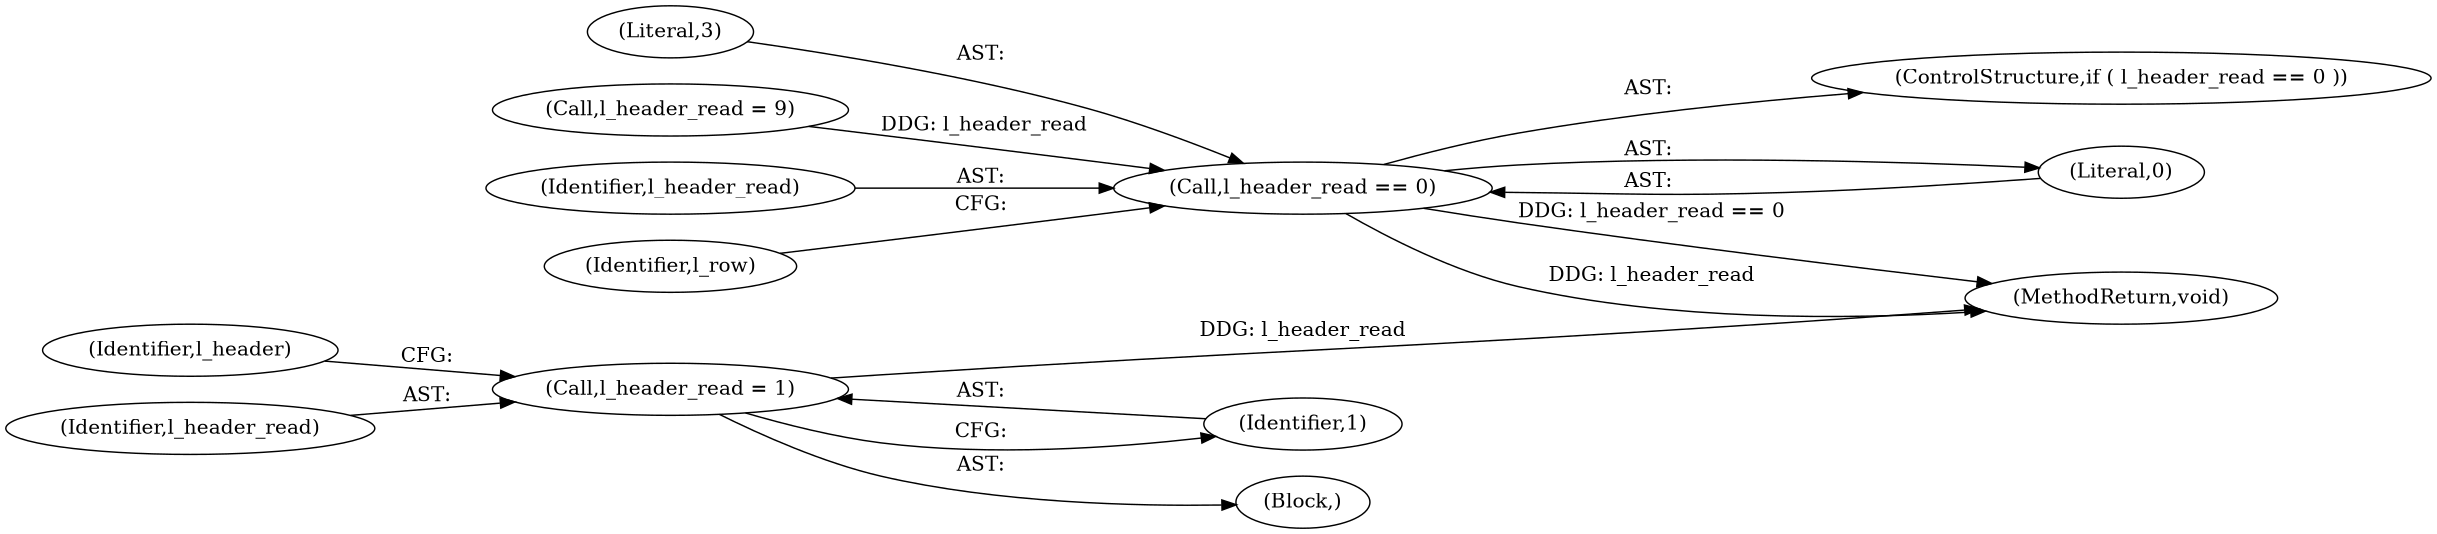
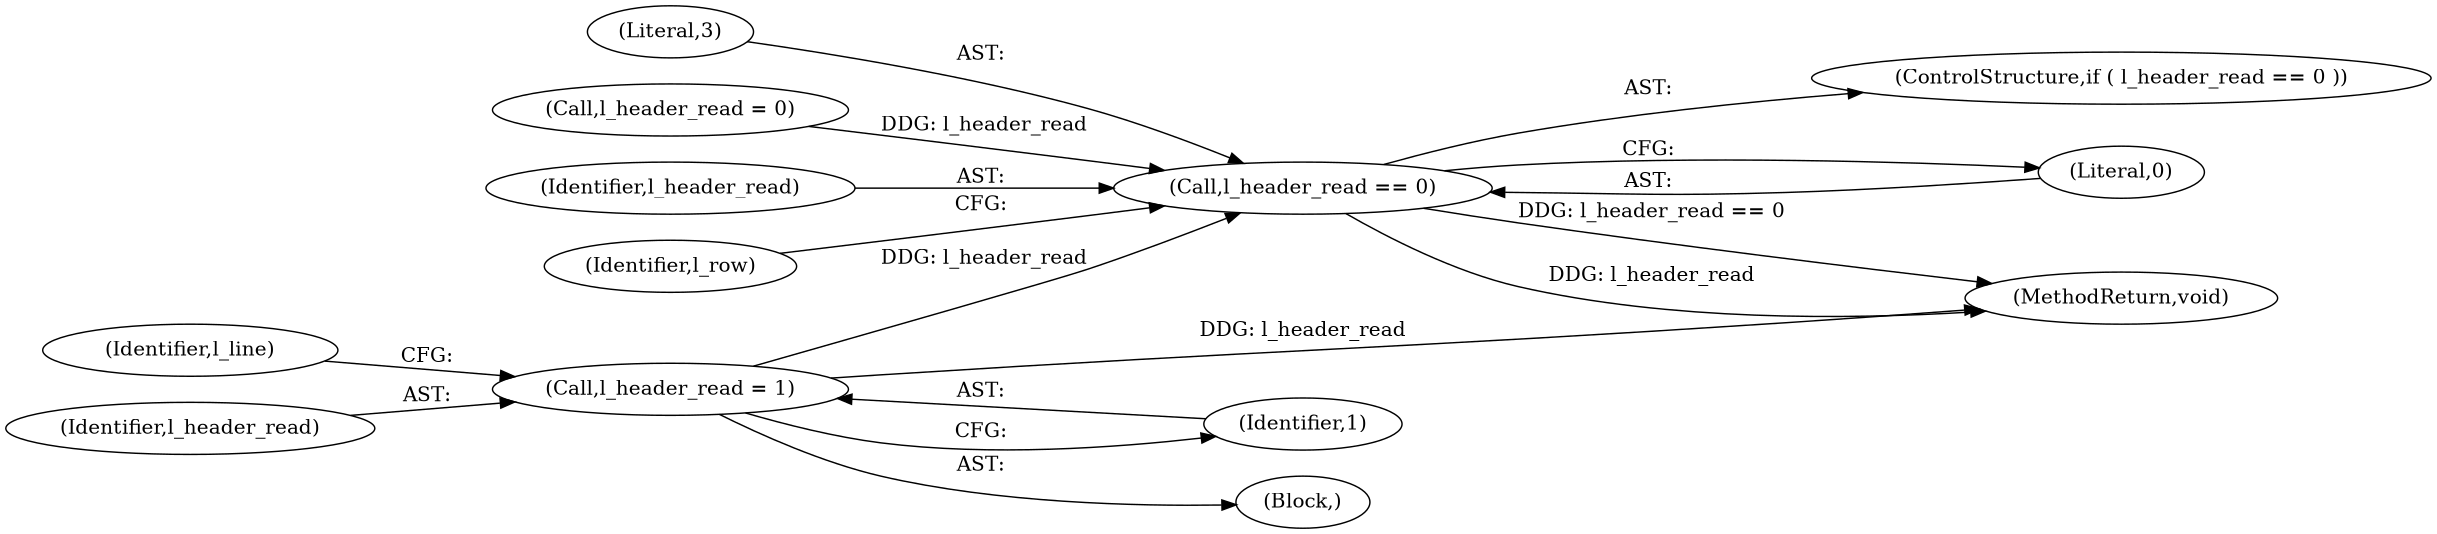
node "(Call,l_header_read = 9)": label "(Call,l_header_read = 9)" -> "(Call,l_header_read = 0)"
edge "(Call,l_header_read == 0)" -> "(Literal,0)": label "AST: " -> "CFG: "
edge "(Call,l_header_read = 1)" -> "(Call,l_header_read == 0)": added, label "DDG: l_header_read"
node "(Identifier,l_header)": label "(Identifier,l_header)" -> "(Identifier,l_line)"
